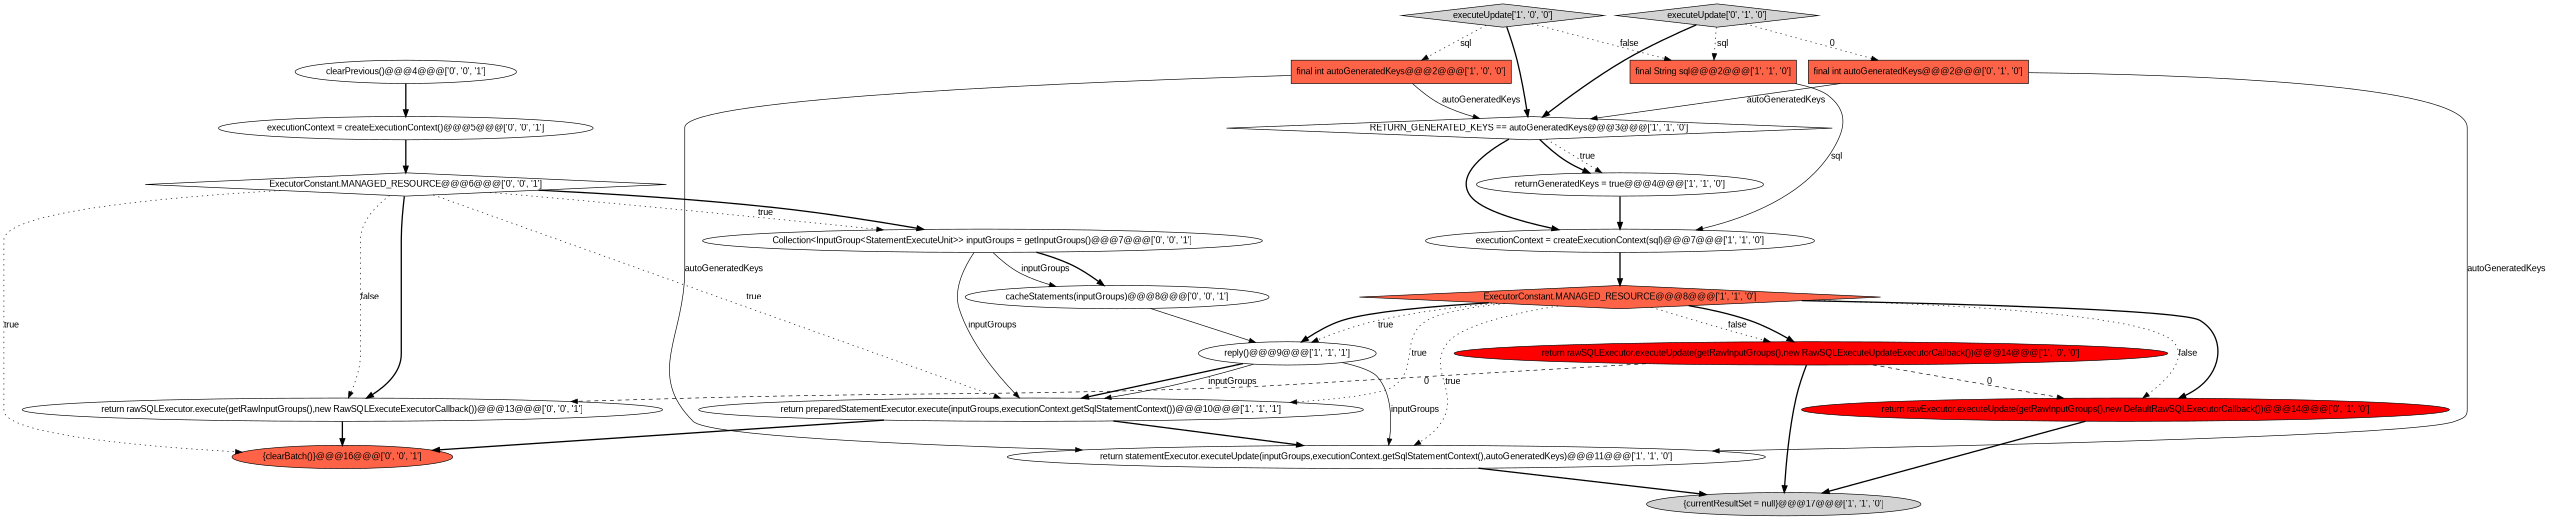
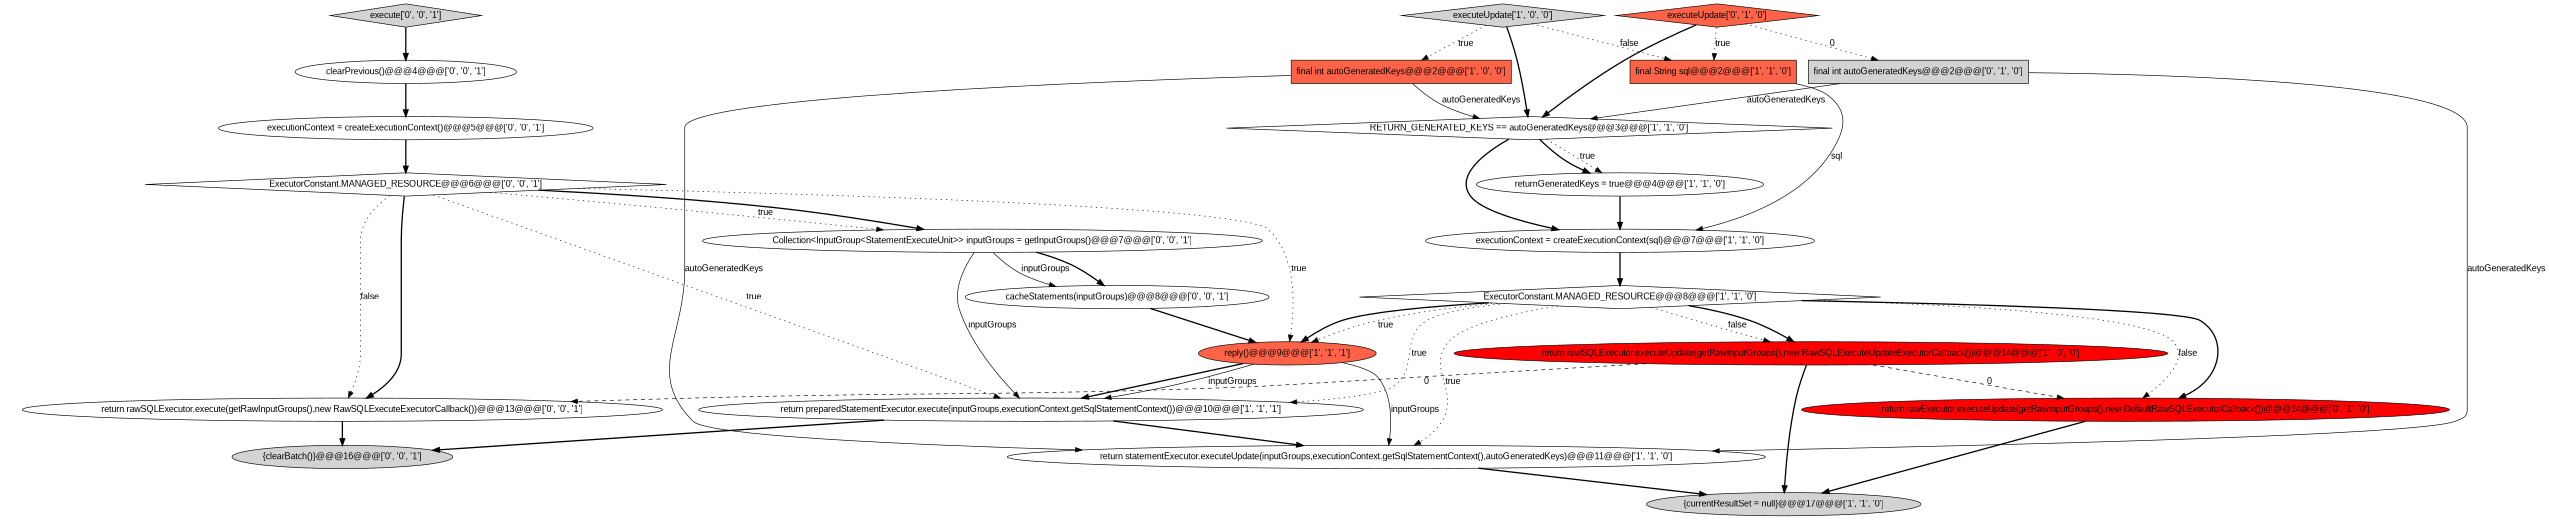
node "execute['0', '0', '1']": added
node "executeUpdate['0', '1', '0']": fillcolor lightgray -> tomato
edge "executeUpdate['1', '0', '0']" -> "final int autoGeneratedKeys@@@2@@@['1', '0', '0']": label "sql" -> "true"
edge "executeUpdate['0', '1', '0']" -> "final String sql@@@2@@@['1', '1', '0']": label "sql" -> "true"
node "final int autoGeneratedKeys@@@2@@@['0', '1', '0']": fillcolor tomato -> lightgray
node "ExecutorConstant.MANAGED_RESOURCE@@@8@@@['1', '1', '0']": fillcolor tomato -> white
edge "ExecutorConstant.MANAGED_RESOURCE@@@6@@@['0', '0', '1']" -> "{clearBatch()}@@@16@@@['0', '0', '1']": now "ExecutorConstant.MANAGED_RESOURCE@@@6@@@['0', '0', '1']" -> "reply()@@@9@@@['1', '1', '1']"
edge "cacheStatements(inputGroups)@@@8@@@['0', '0', '1']" -> "reply()@@@9@@@['1', '1', '1']": style solid -> bold
node "reply()@@@9@@@['1', '1', '1']": fillcolor white -> tomato
node "{clearBatch()}@@@16@@@['0', '0', '1']": fillcolor tomato -> lightgray
